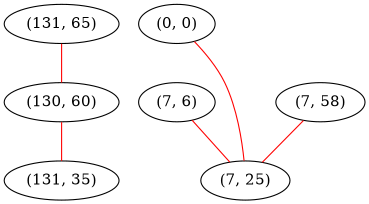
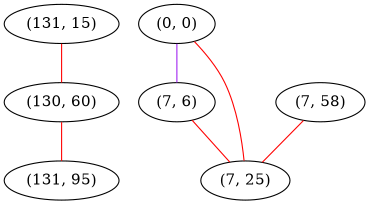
node "(131, 65)": label "(131, 65)" -> "(131, 15)"
edge "(0, 0)" -- "(7, 6)": added
node "(131, 35)": label "(131, 35)" -> "(131, 95)"
